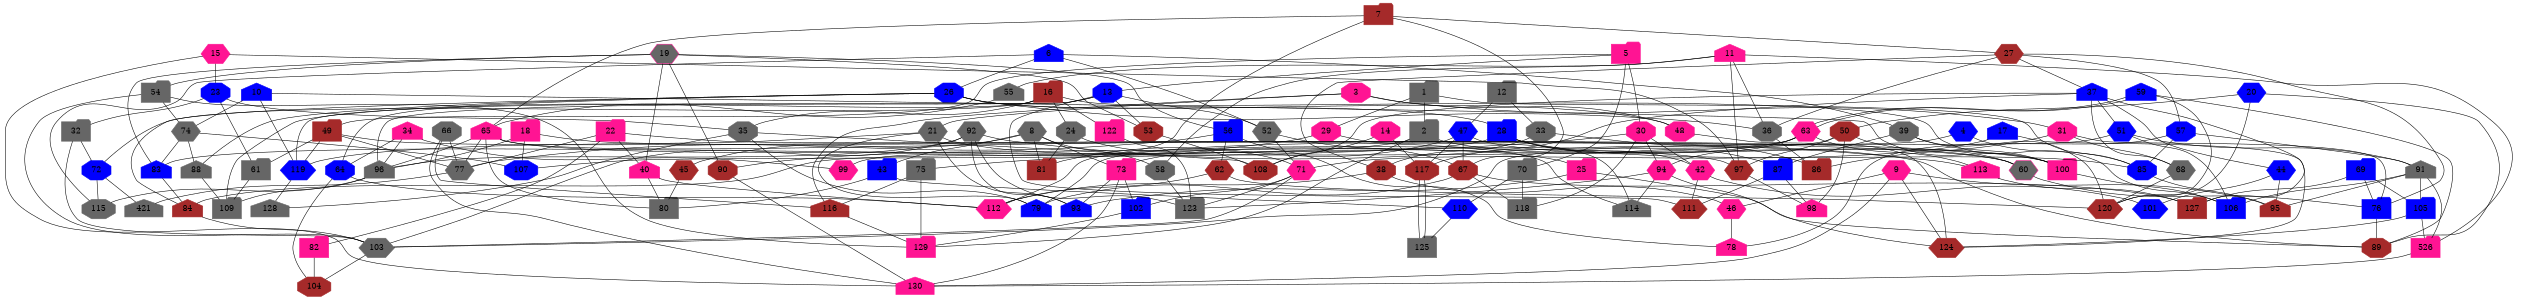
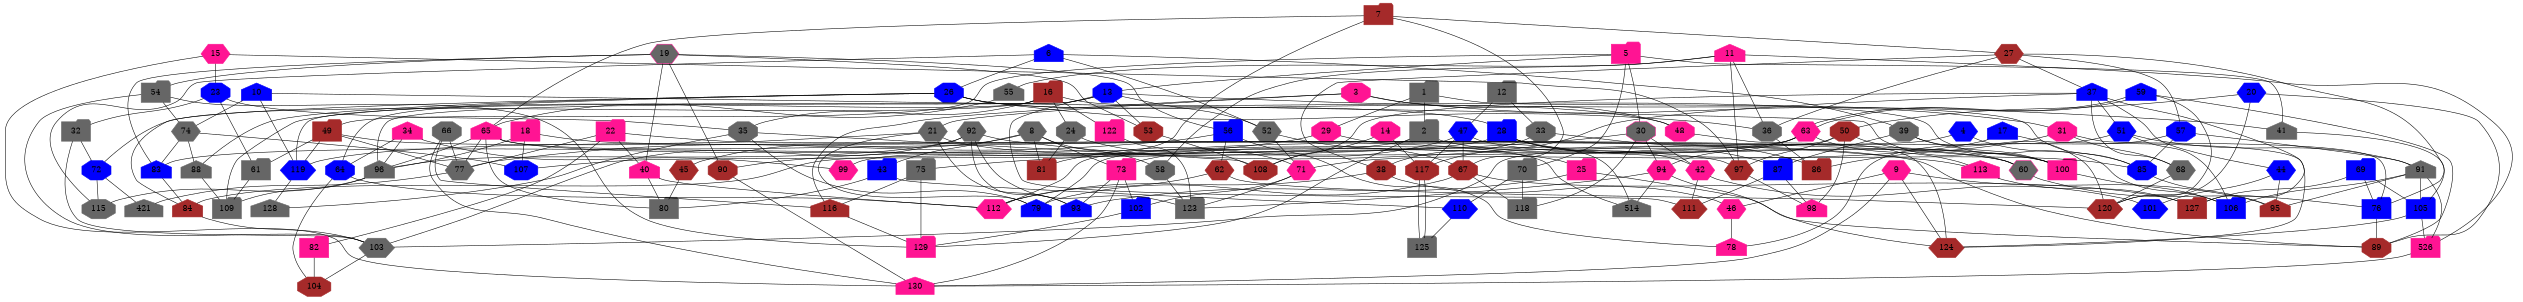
node "30": fillcolor deeppink -> gray40
node "41": added
node "114": label "114" -> "514"
edge "71" -- "103": removed
